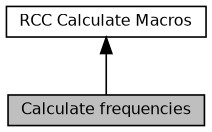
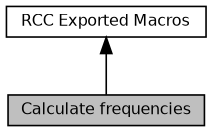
node "RCC Calculate Macros": label "RCC Calculate Macros" -> "RCC Exported Macros"
